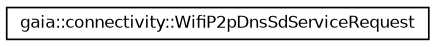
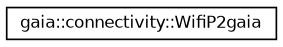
node "gaia::connectivity::WifiP2pDnsSdServiceRequest": label "gaia::connectivity::WifiP2pDnsSdServiceRequest" -> "gaia::connectivity::WifiP2gaia"
